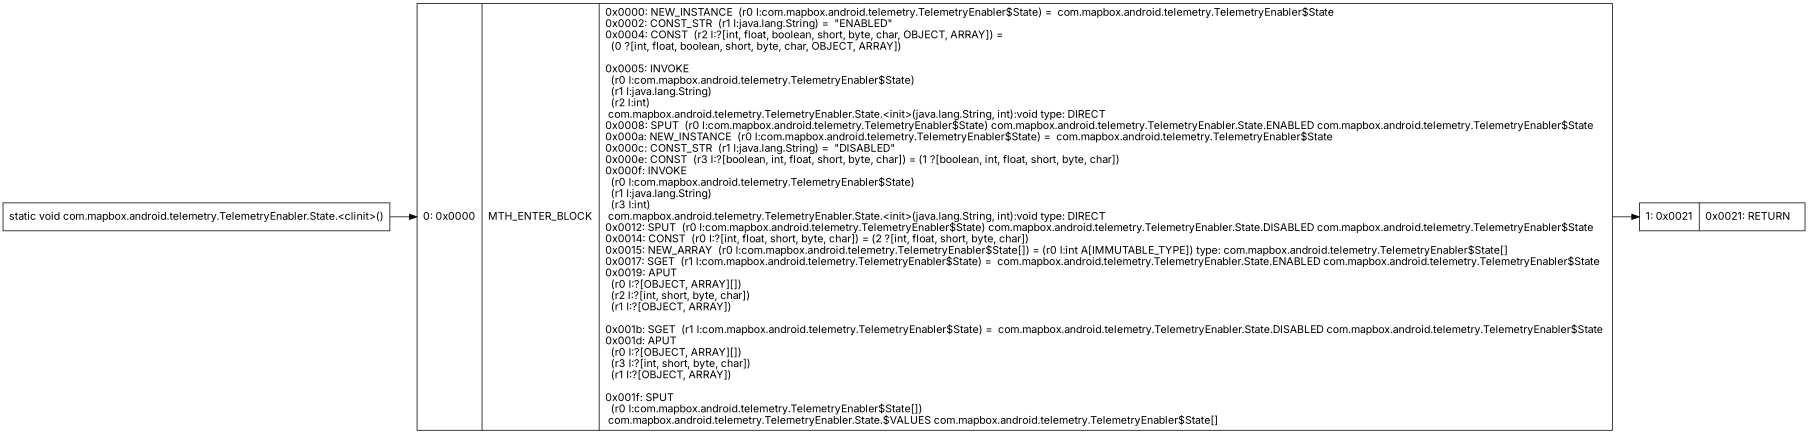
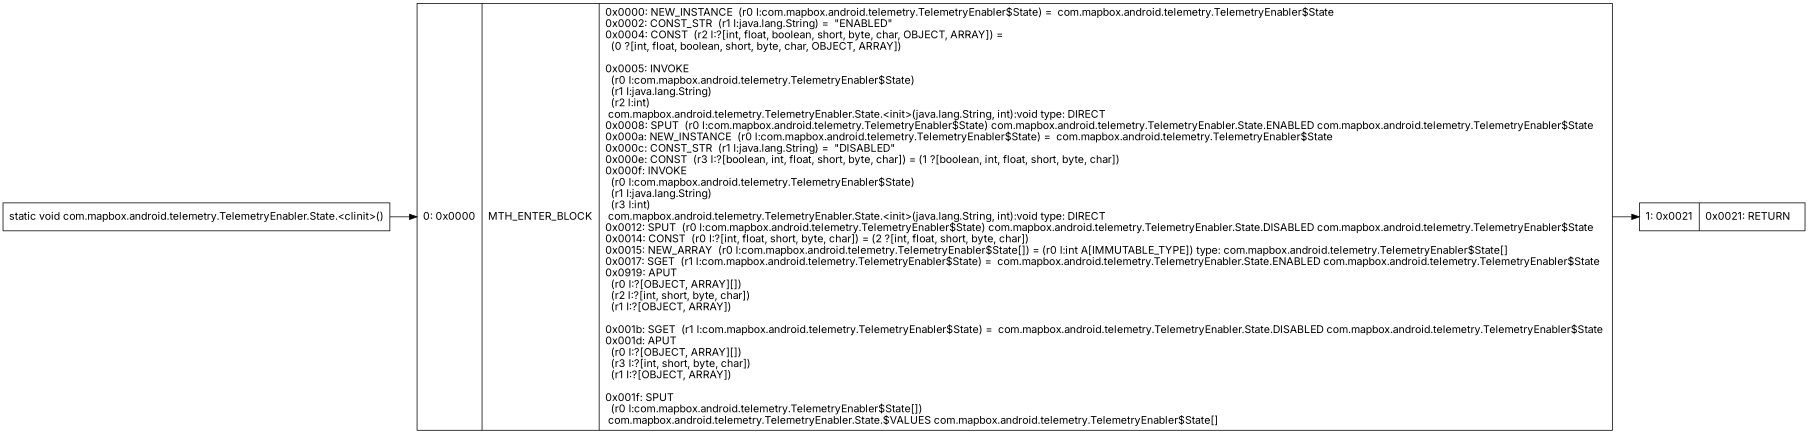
node "0: 0x0000": text "0x0019: APUT" -> "0x0919: APUT"
